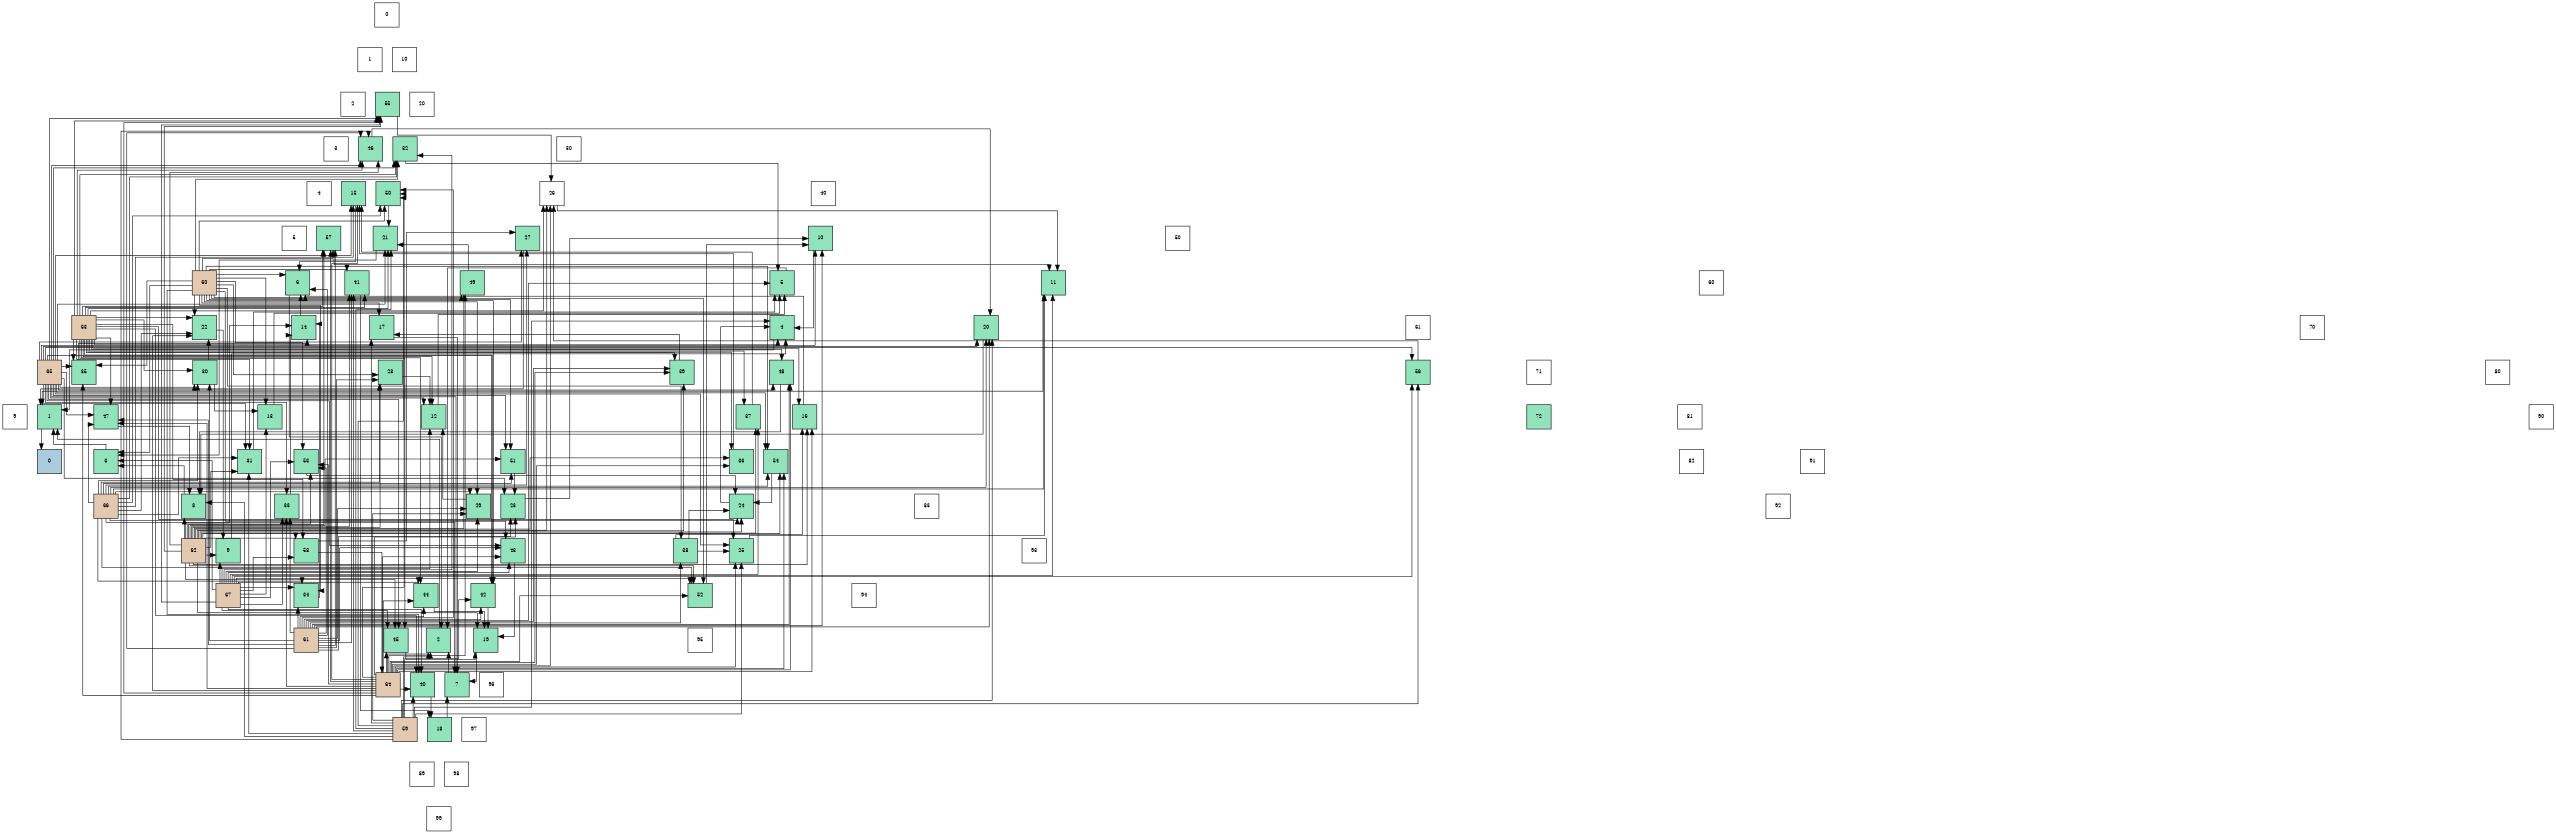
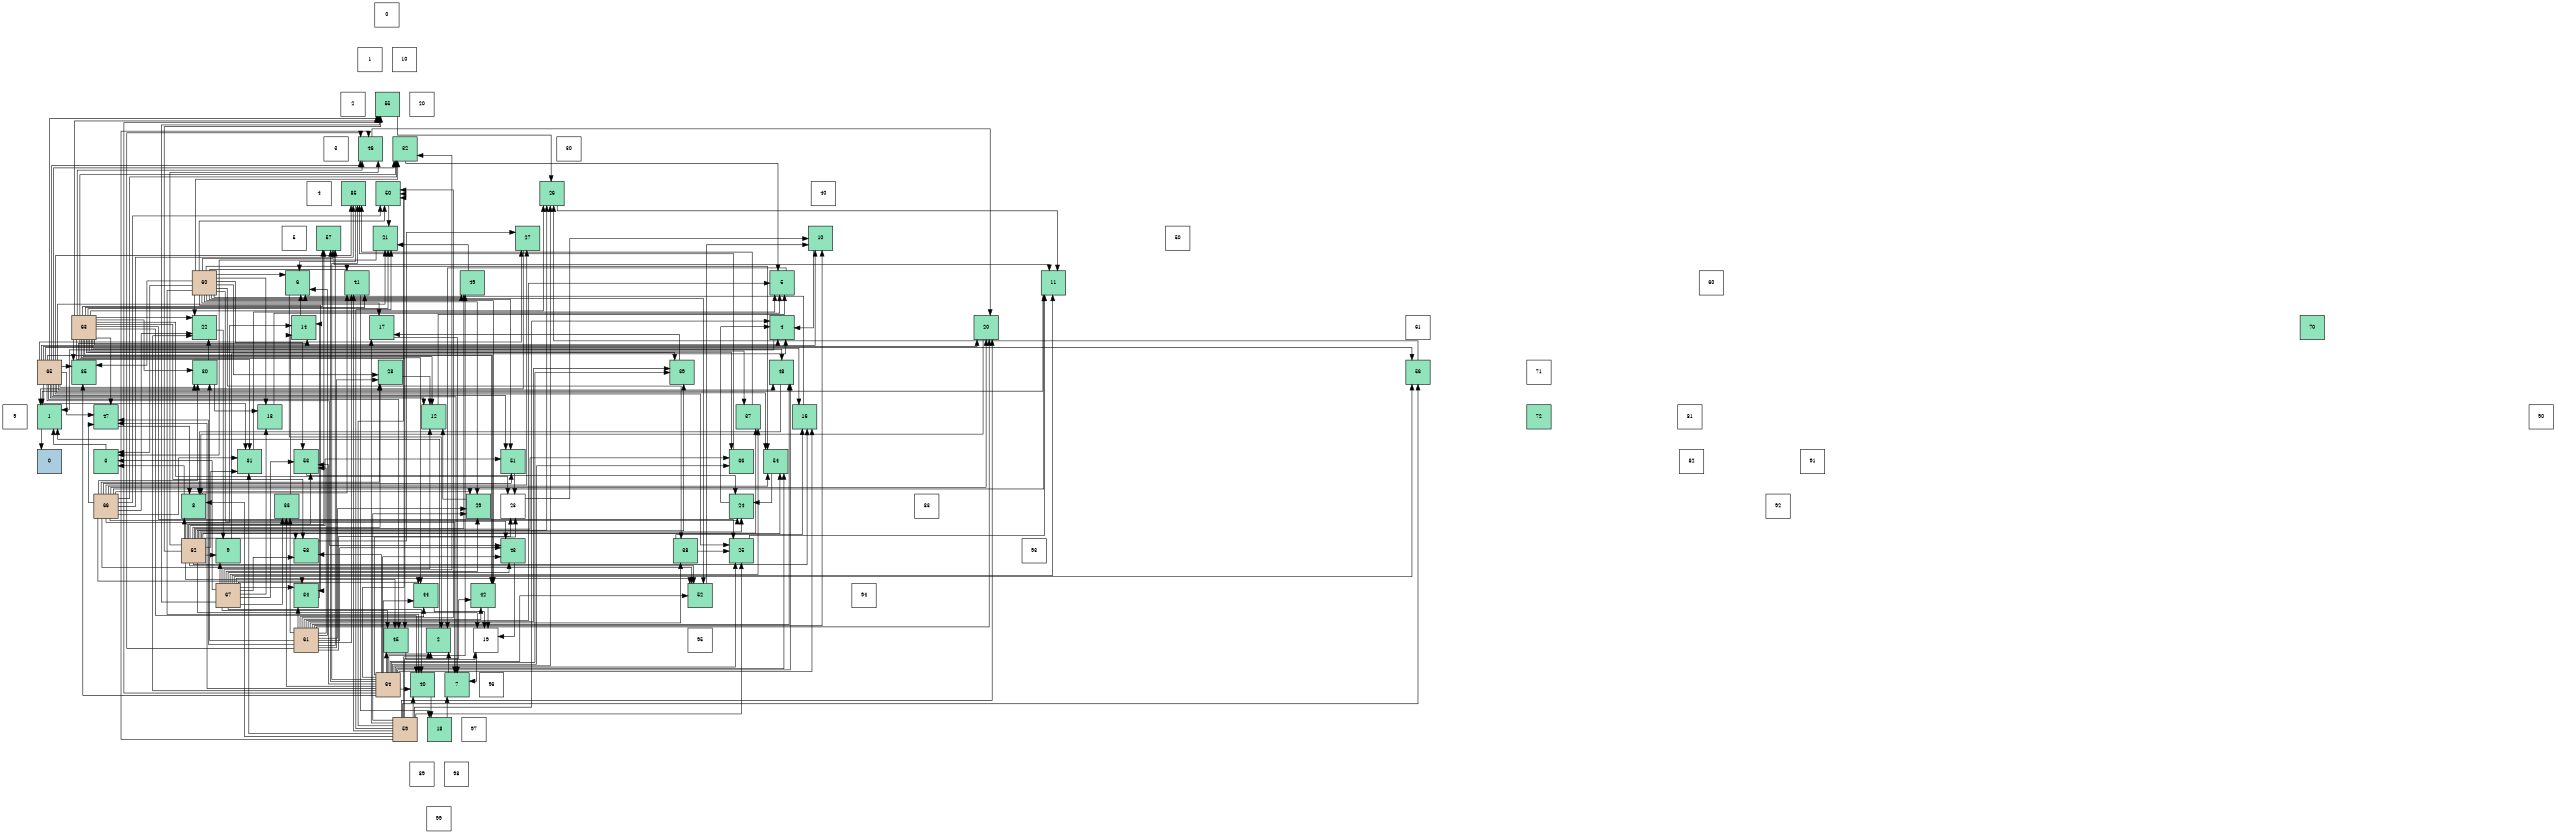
node "15": label "15" -> "85"
node "26": fillcolor #ffffff -> #91e3bb
node "70": fillcolor #ffffff -> #91e3bb
node "80": removed
edge "65" -> "33": removed
edge "65" -> "23": now "63" -> "23"
edge "62" -> "41": now "8" -> "41"
node "23": fillcolor #91e3bb -> #ffffff
edge "38" -> "24": removed
edge "58" -> "64": reversed
node "19": fillcolor #91e3bb -> #ffffff
